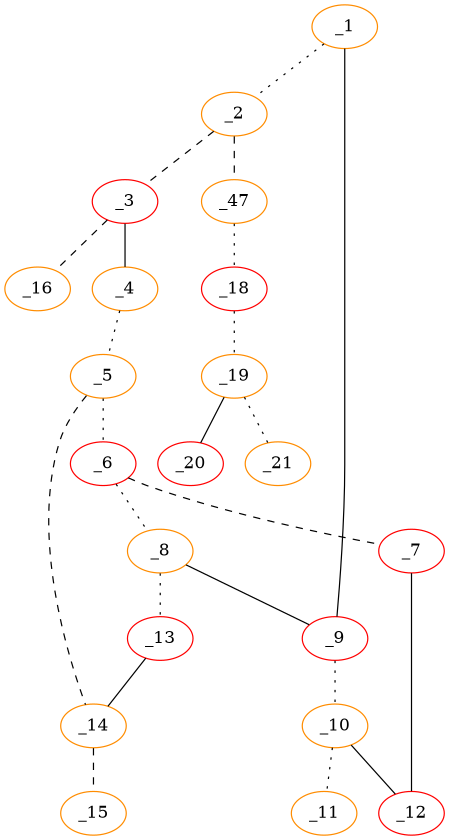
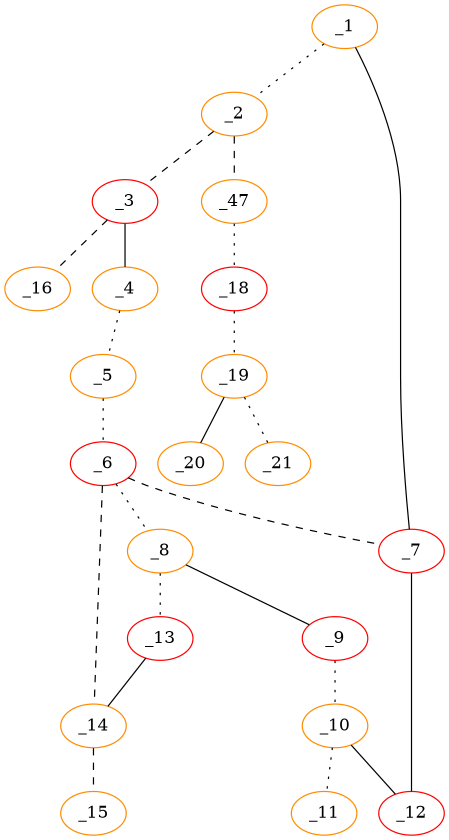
edge "_1" -- "_9": now "_1" -- "_7"
node "_20": color red -> darkorange
edge "_5" -- "_14": now "_6" -- "_14"
